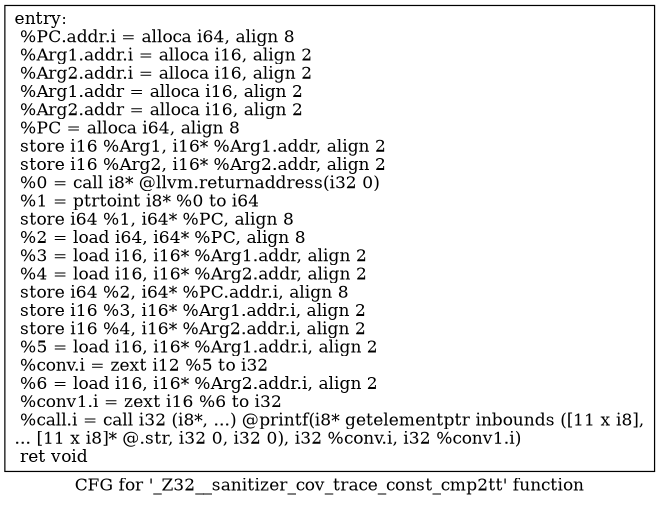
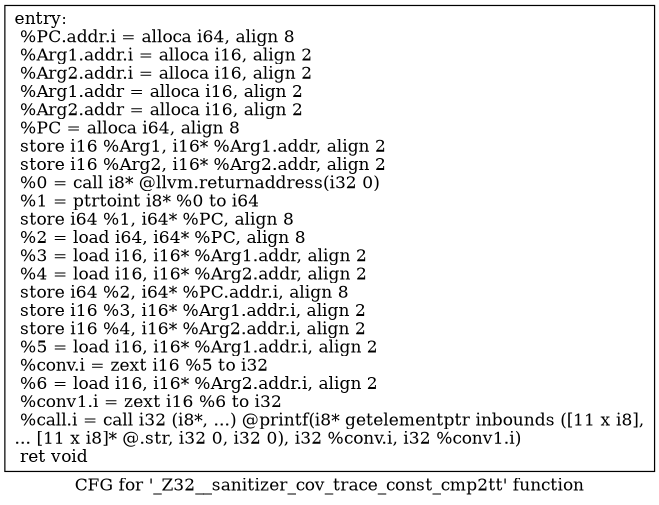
node "entry:": text "%conv.i = zext i12 %5 to i32" -> "%conv.i = zext i16 %5 to i32"
